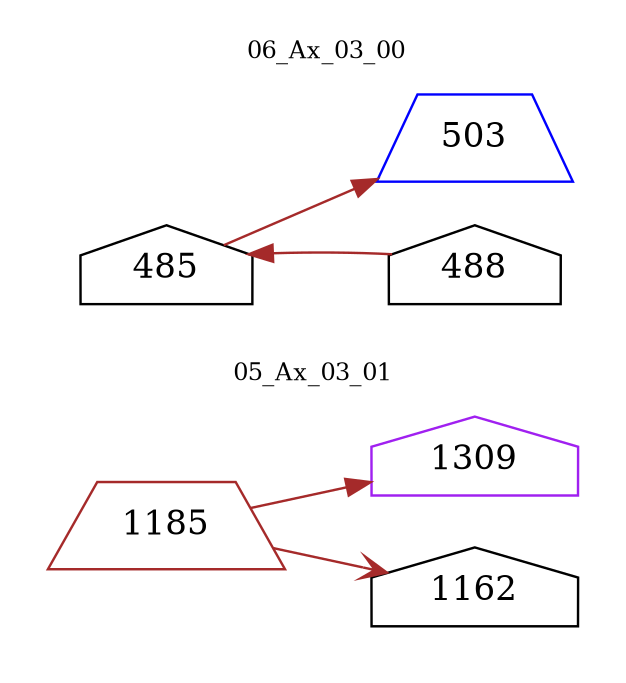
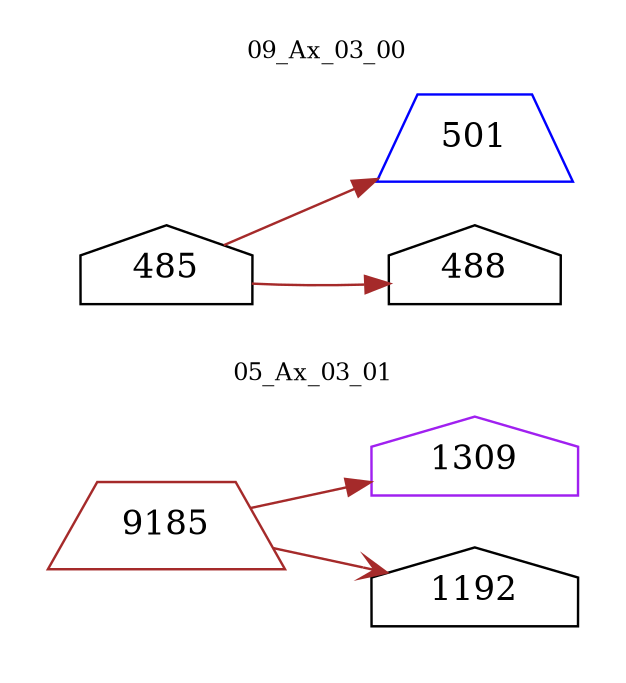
cluster "06_Ax_03_00": label "06_Ax_03_00" -> "09_Ax_03_00"
node "503": label "503" -> "501"
edge "488" -> "485": reversed
node "1185": label "1185" -> "9185"
node "1162": label "1162" -> "1192"
